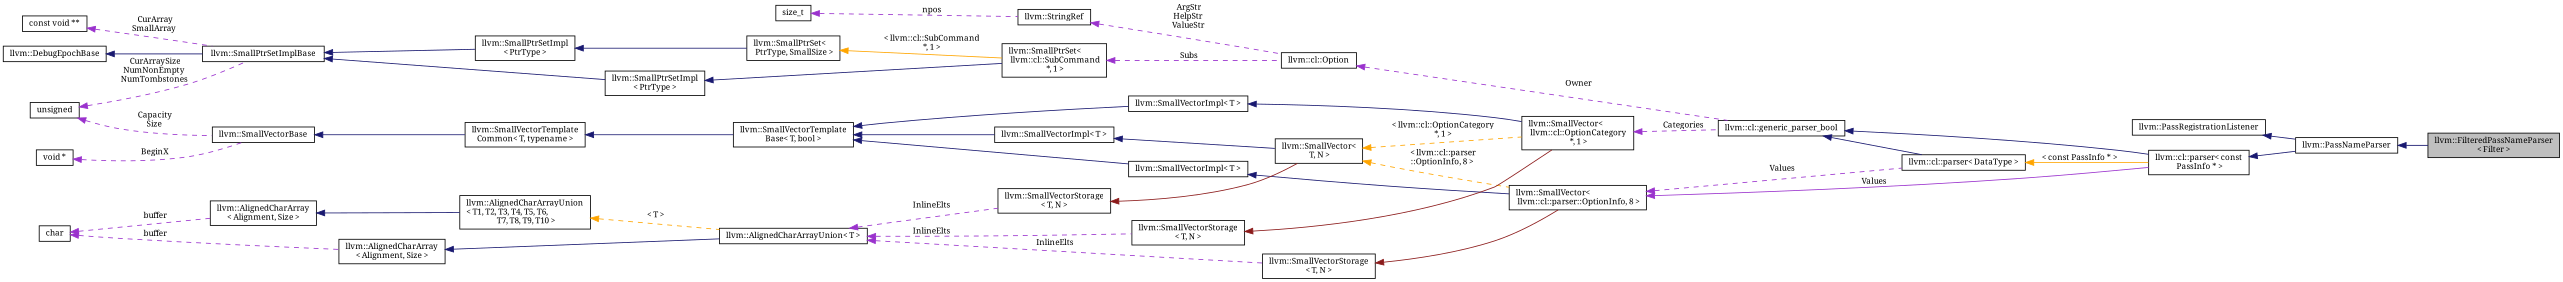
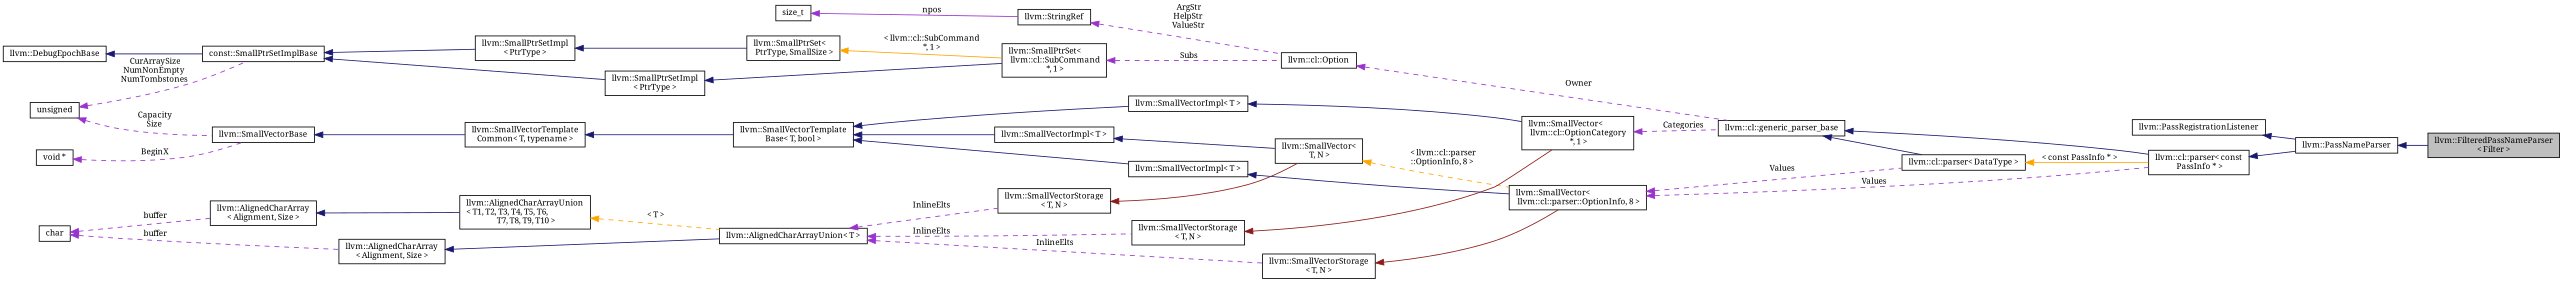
edge "llvm::StringRef" -> "size_t": style dashed -> solid
node "const void **": removed
node "llvm::SmallPtrSetImplBase": label "llvm::SmallPtrSetImplBase" -> "const::SmallPtrSetImplBase"
node "llvm::cl::generic_parser_bool": label "llvm::cl::generic_parser_bool" -> "llvm::cl::generic_parser_base"
edge "llvm::SmallVector< llvm::cl::OptionCategory *, 1 >" -> "llvm::SmallVector< T, N >": removed, label "< llvm::cl::OptionCategory *, 1 >"
edge "llvm::cl::parser< const PassInfo * >" -> "llvm::SmallVector< llvm::cl::parser::OptionInfo, 8 >": style solid -> dashed
